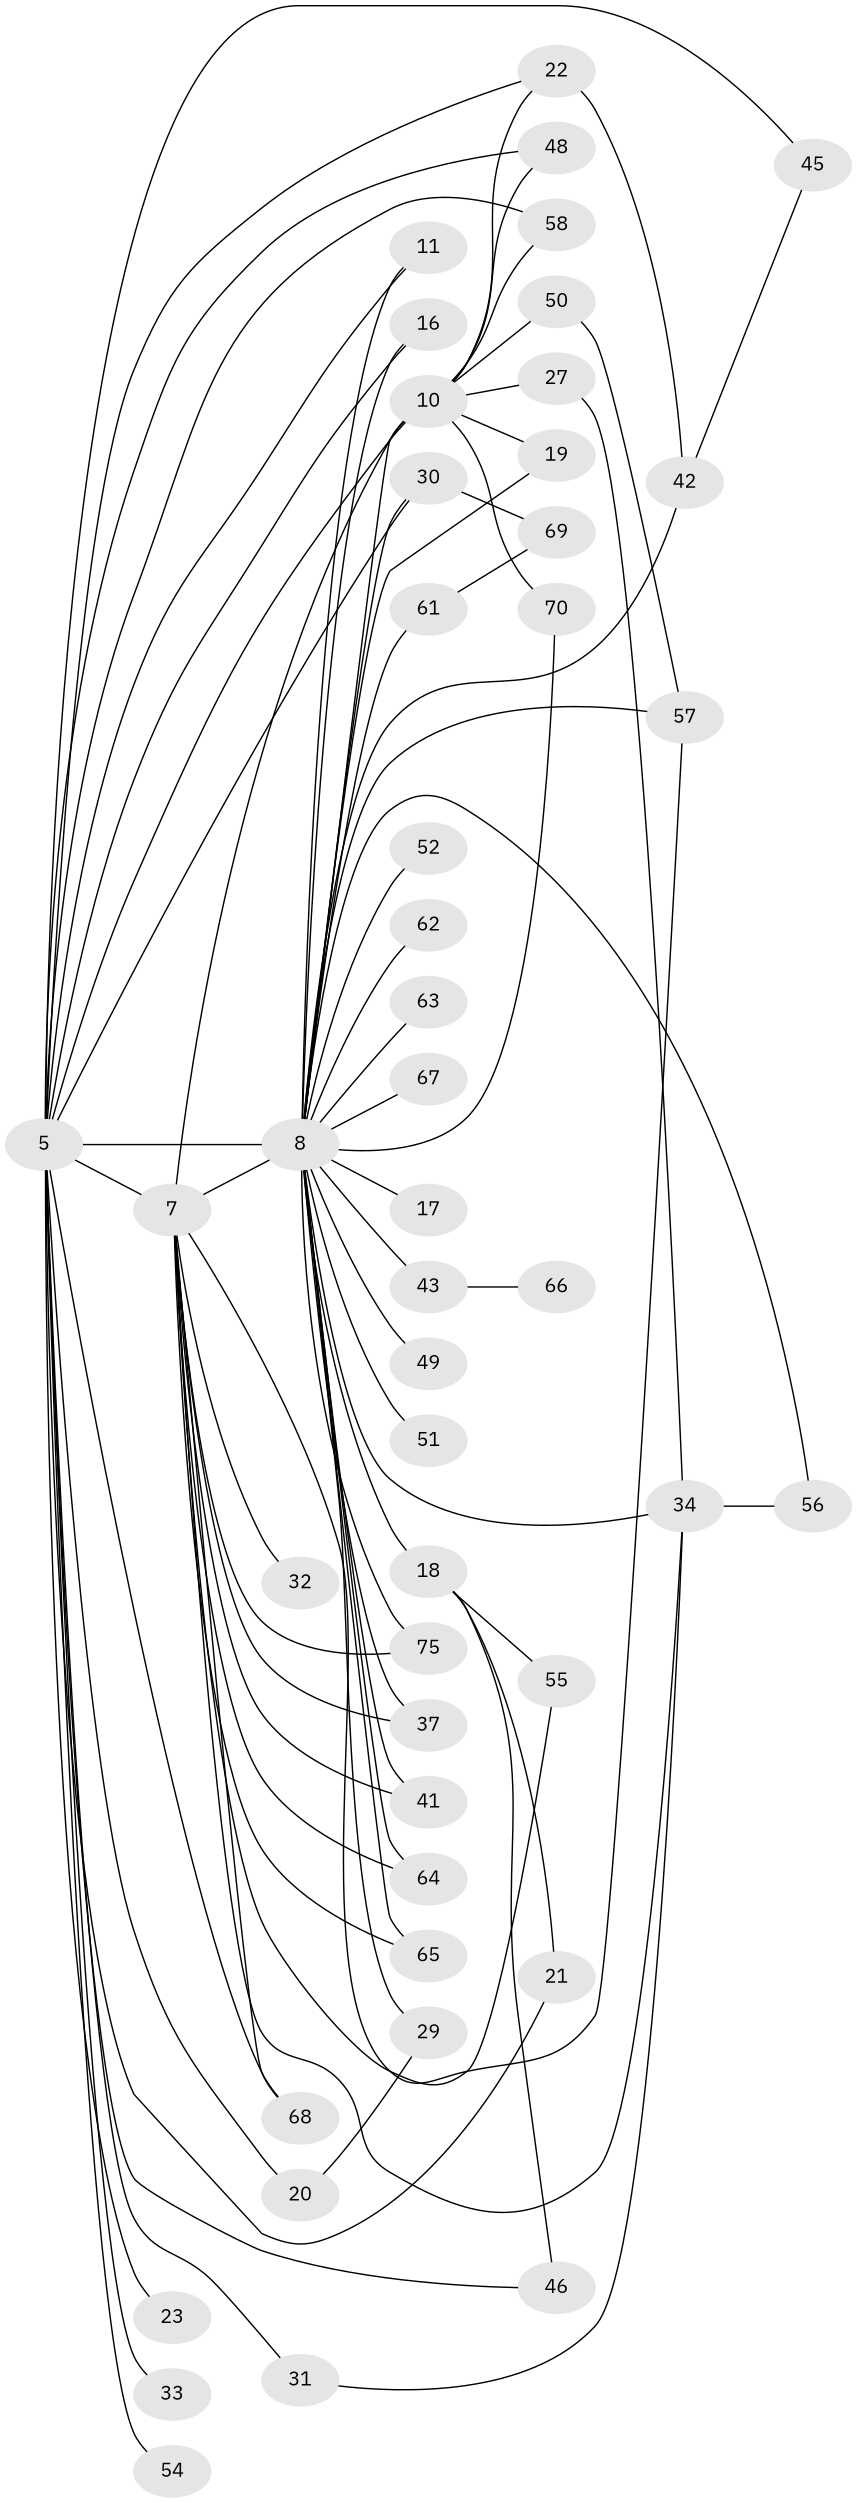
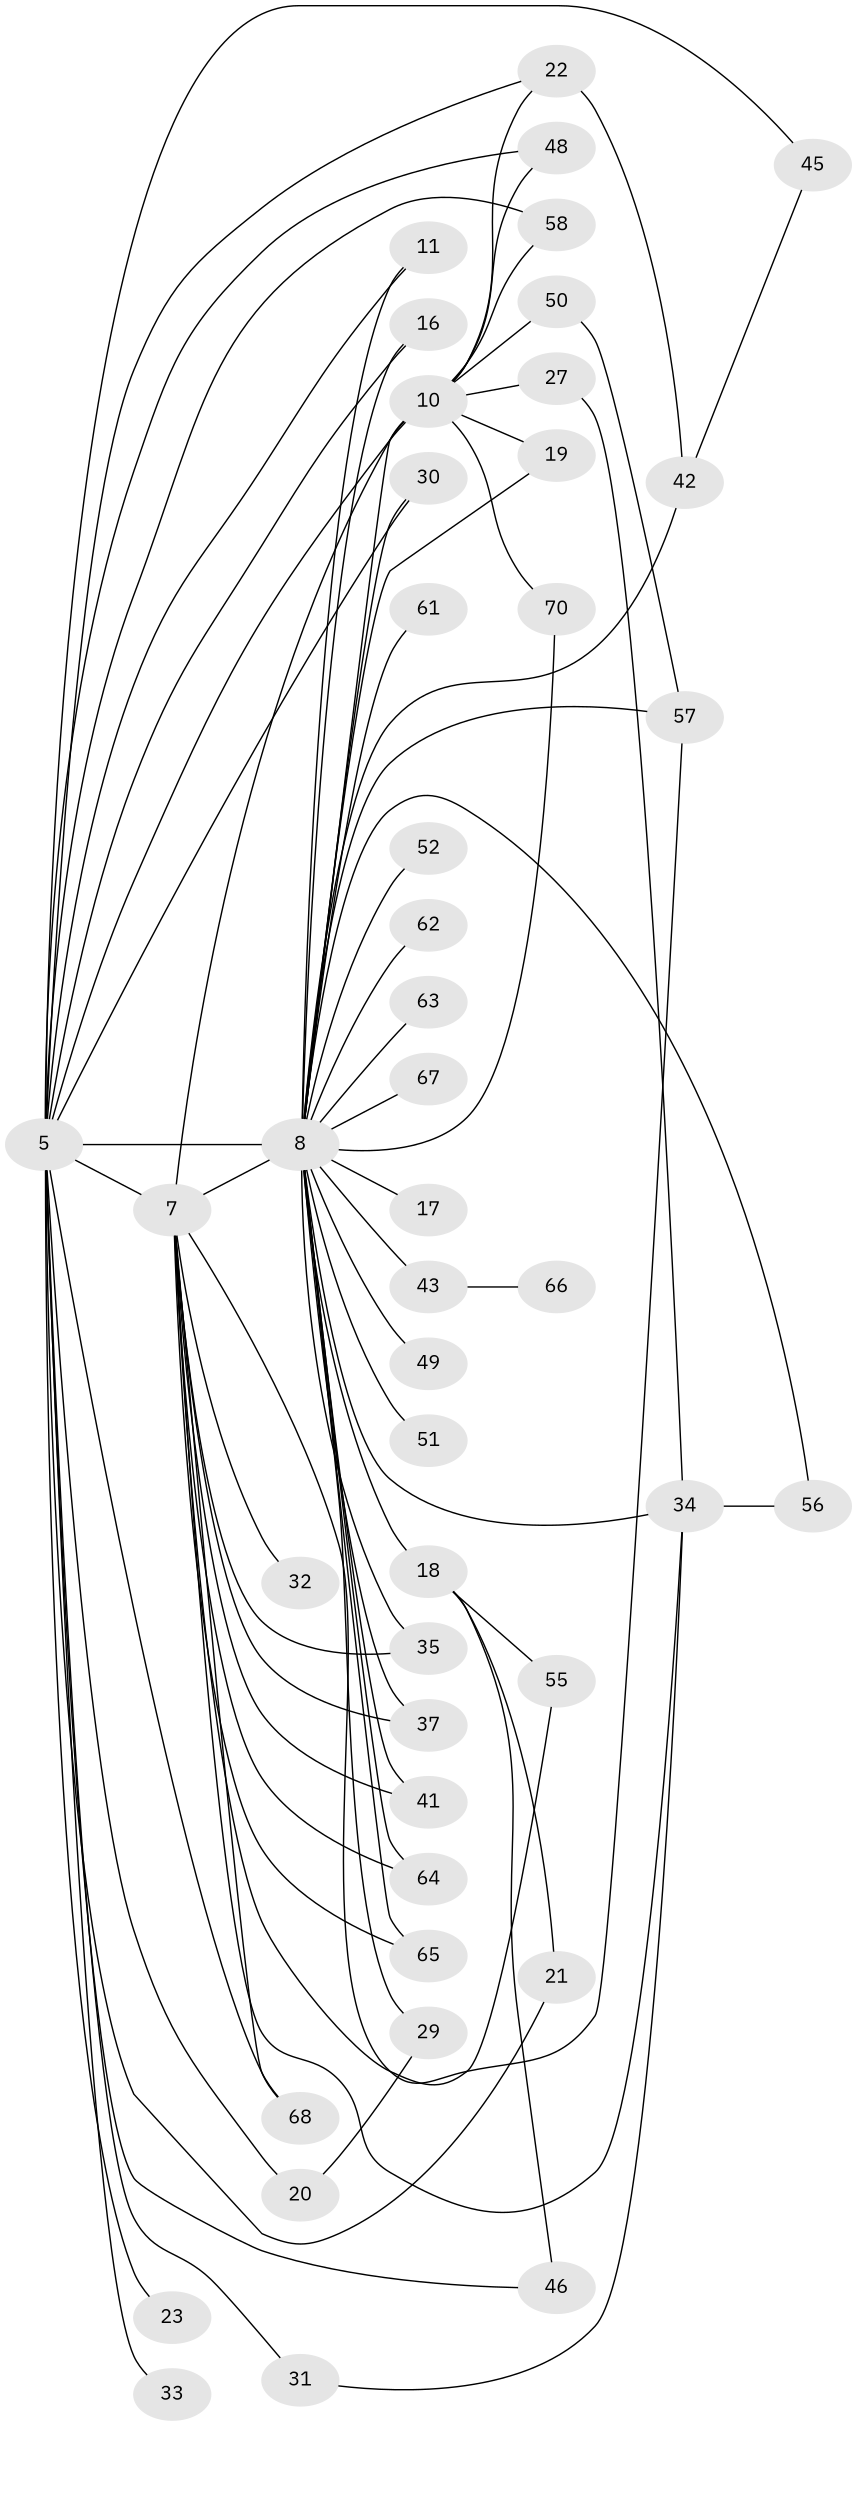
node "69": removed
node "75": label "75" -> "35"
node "54": removed
